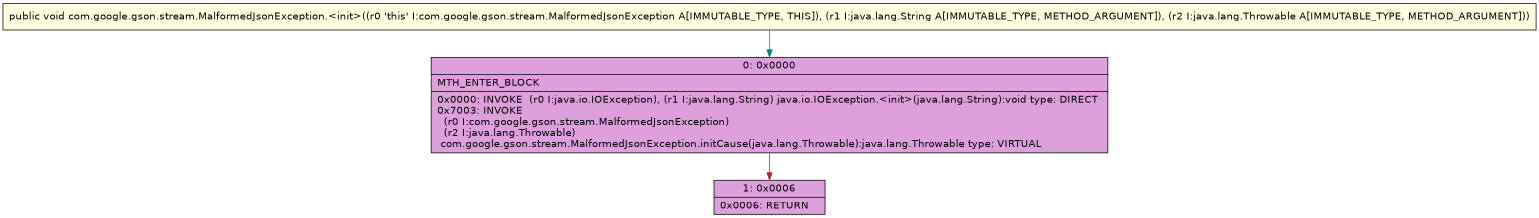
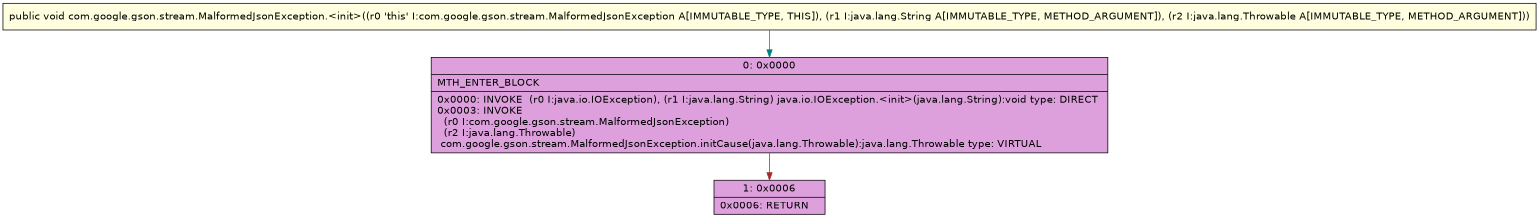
node "0: 0x0000": text "0x7003: INVOKE" -> "0x0003: INVOKE"
